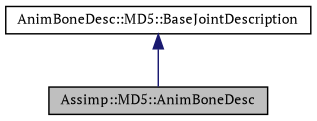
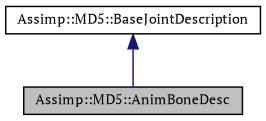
node "AnimBoneDesc::MD5::BaseJointDescription": label "AnimBoneDesc::MD5::BaseJointDescription" -> "Assimp::MD5::BaseJointDescription"
